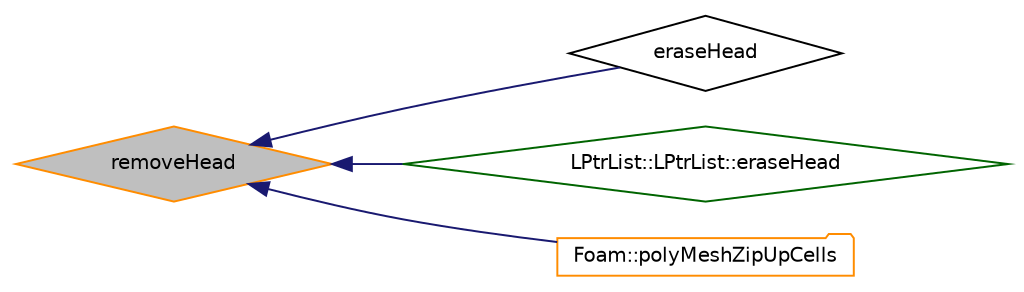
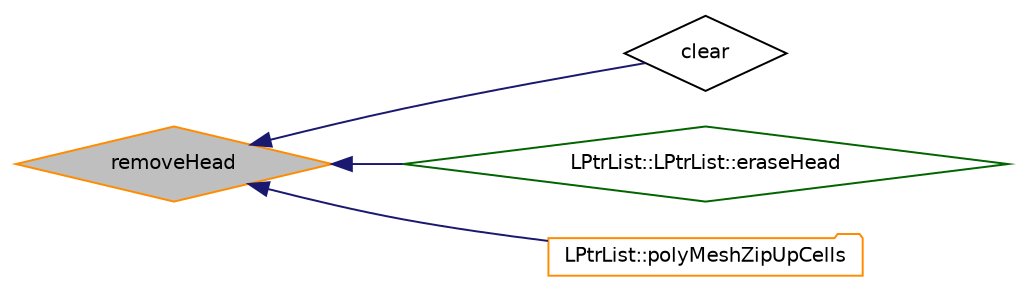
node "eraseHead": label "eraseHead" -> "clear"
node "Foam::polyMeshZipUpCells": label "Foam::polyMeshZipUpCells" -> "LPtrList::polyMeshZipUpCells"
